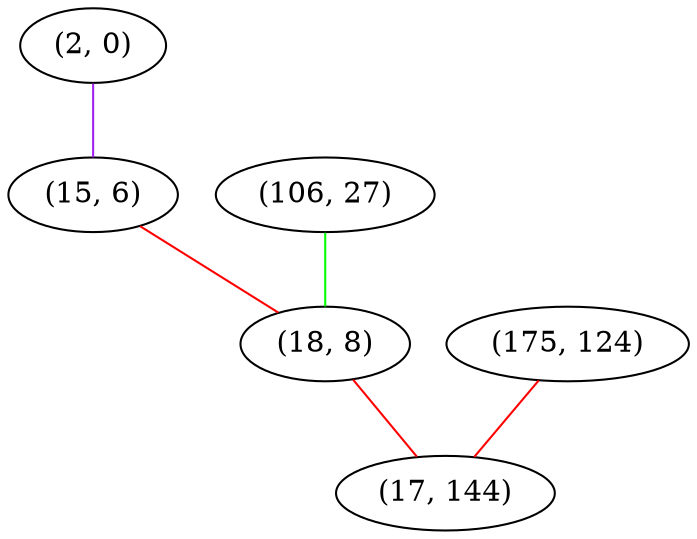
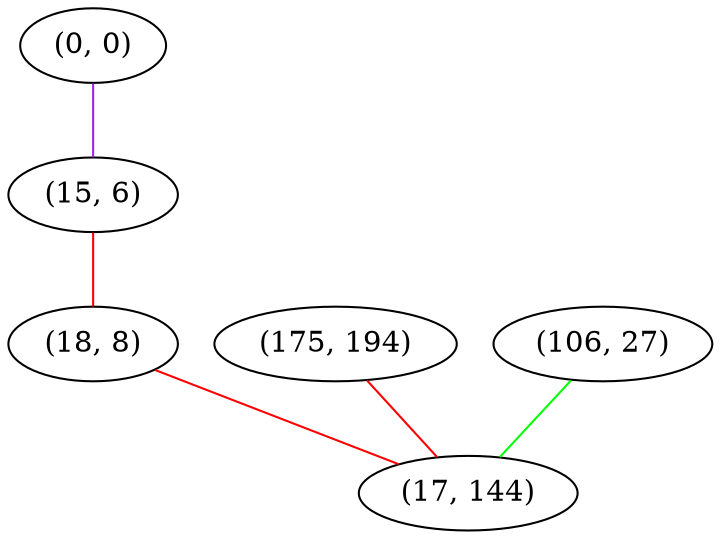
node "(2, 0)": label "(2, 0)" -> "(0, 0)"
edge "(106, 27)" -- "(18, 8)": now "(106, 27)" -- "(17, 144)"
node "(175, 124)": label "(175, 124)" -> "(175, 194)"
